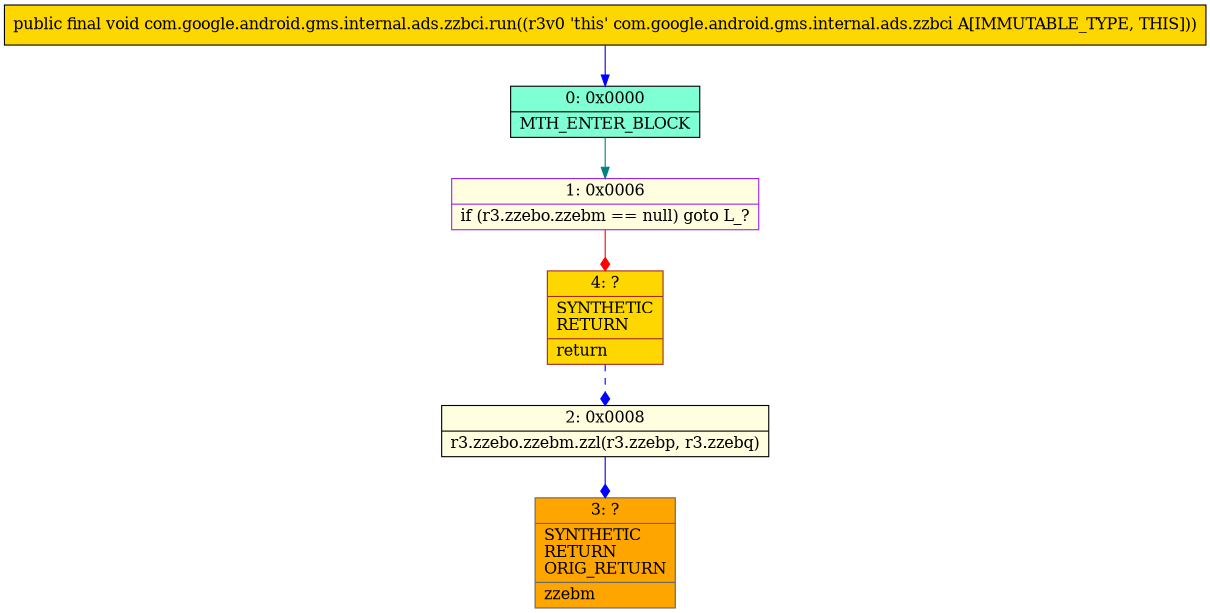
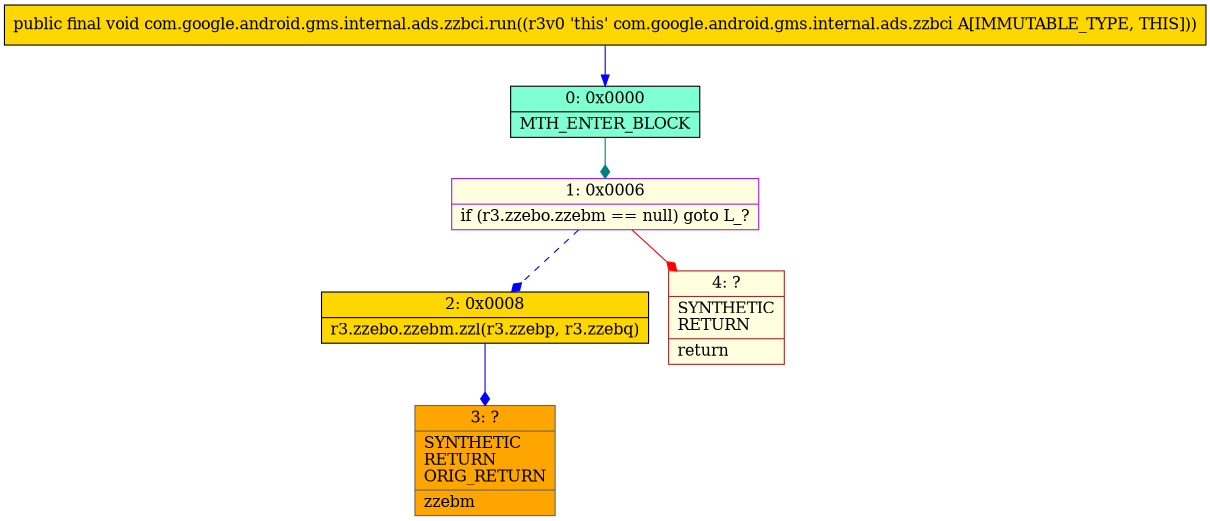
edge "0: 0x0000" -> "1: 0x0006": arrowhead normal -> diamond
node "4: ?": fillcolor gold -> lightyellow
edge "4: ?" -> "2: 0x0008": now "1: 0x0006" -> "2: 0x0008"
node "2: 0x0008": fillcolor lightyellow -> gold
